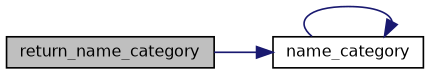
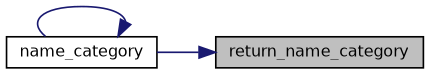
edge "return_name_category" -> "name_category": reversed
